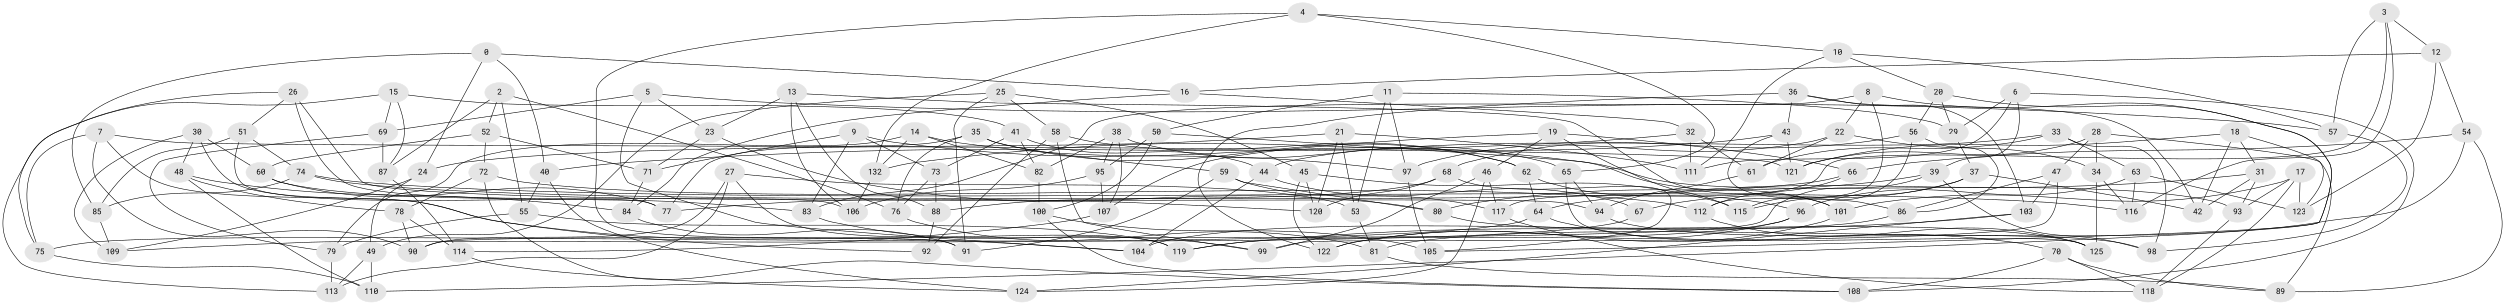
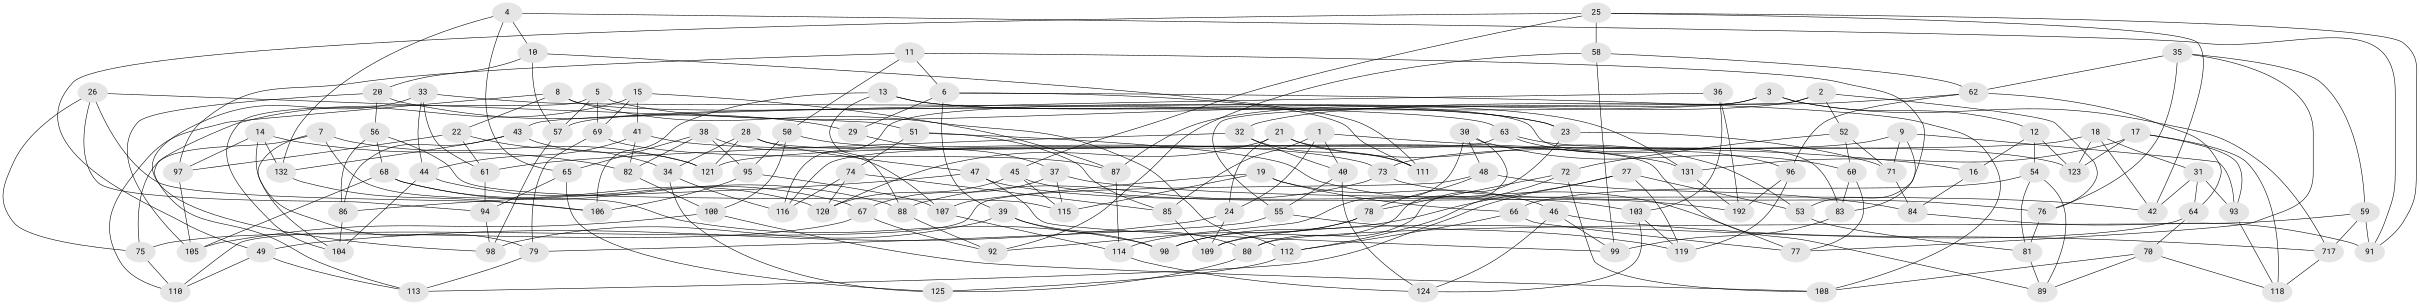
node "0": label "0" -> "1"
edge "11" -- "29": now "11" -- "6"
edge "16" -- "32": now "62" -- "32"
edge "36" -- "42": now "25" -- "42"
node "117": label "117" -> "717"
node "101": label "101" -> "131"
edge "67" -- "92": added
node "122": label "122" -> "192"
